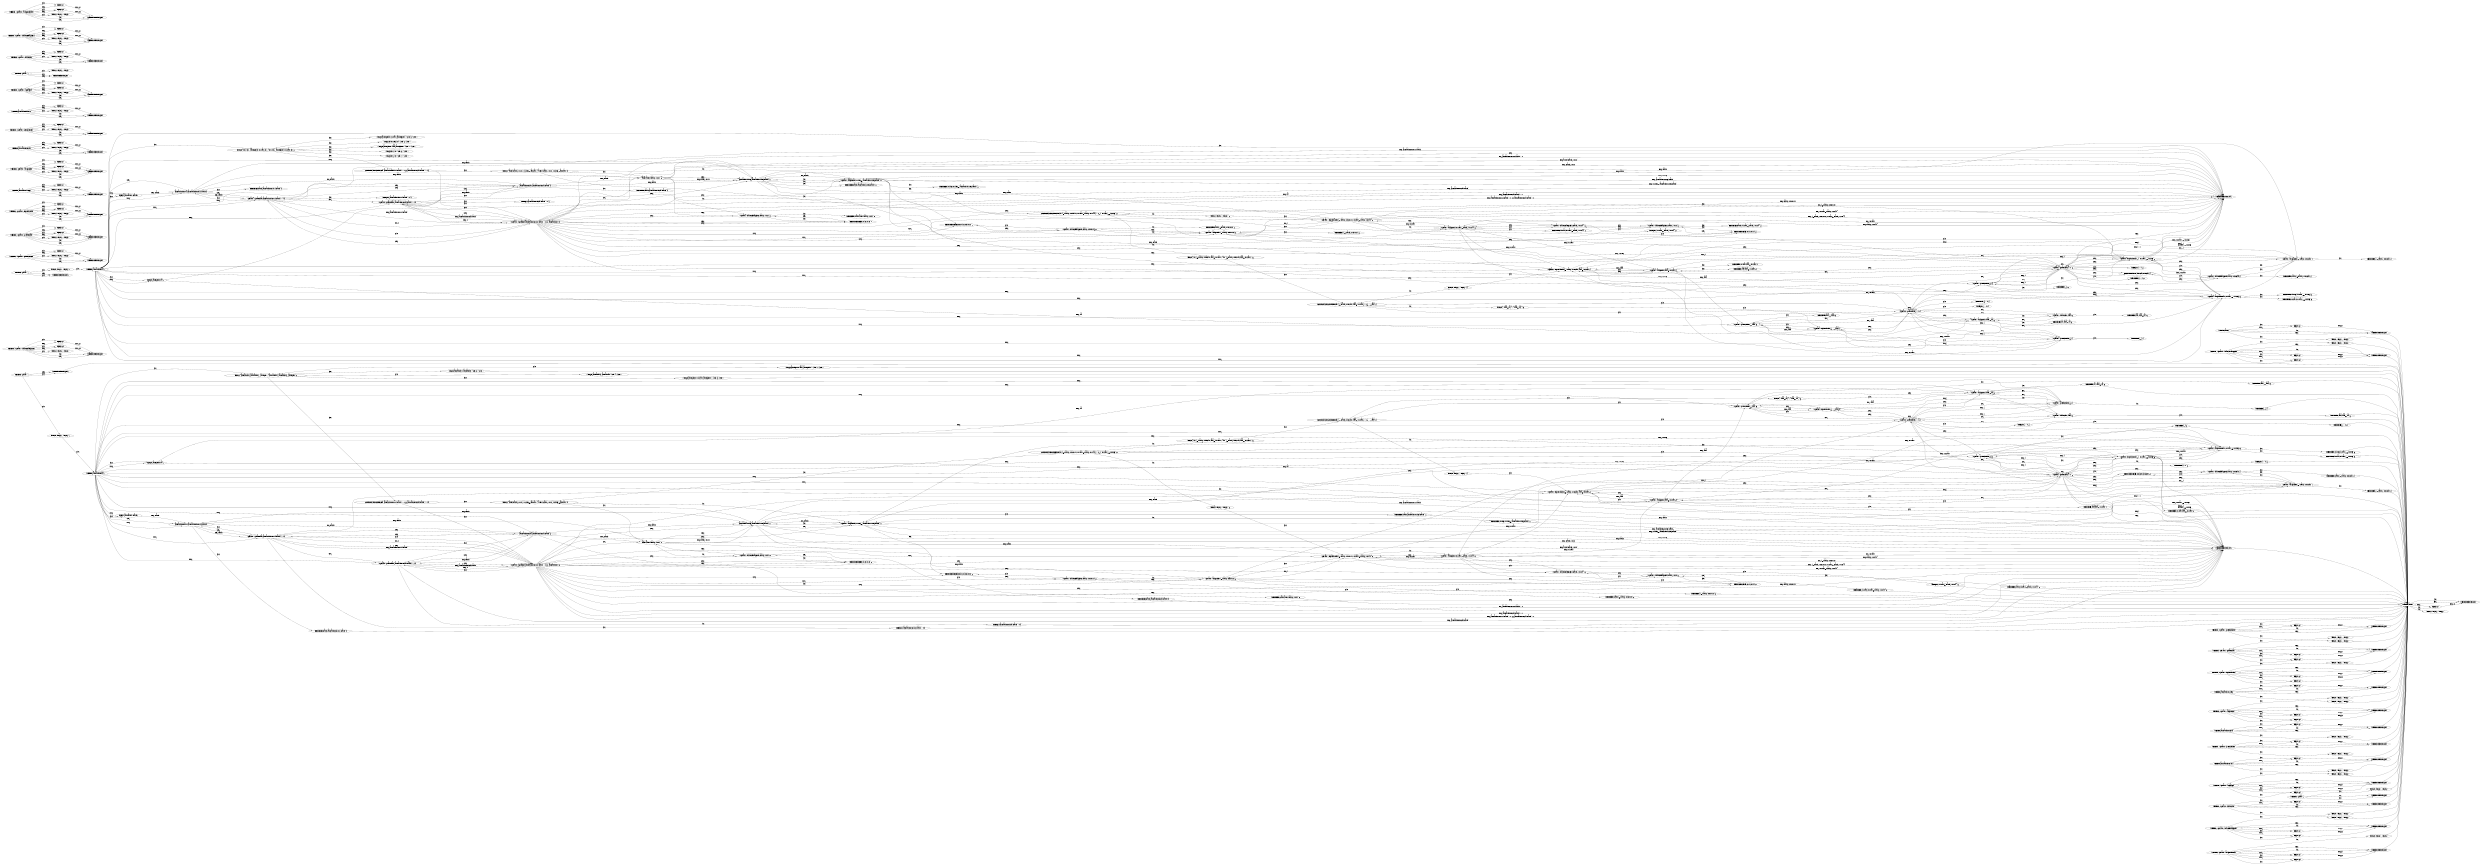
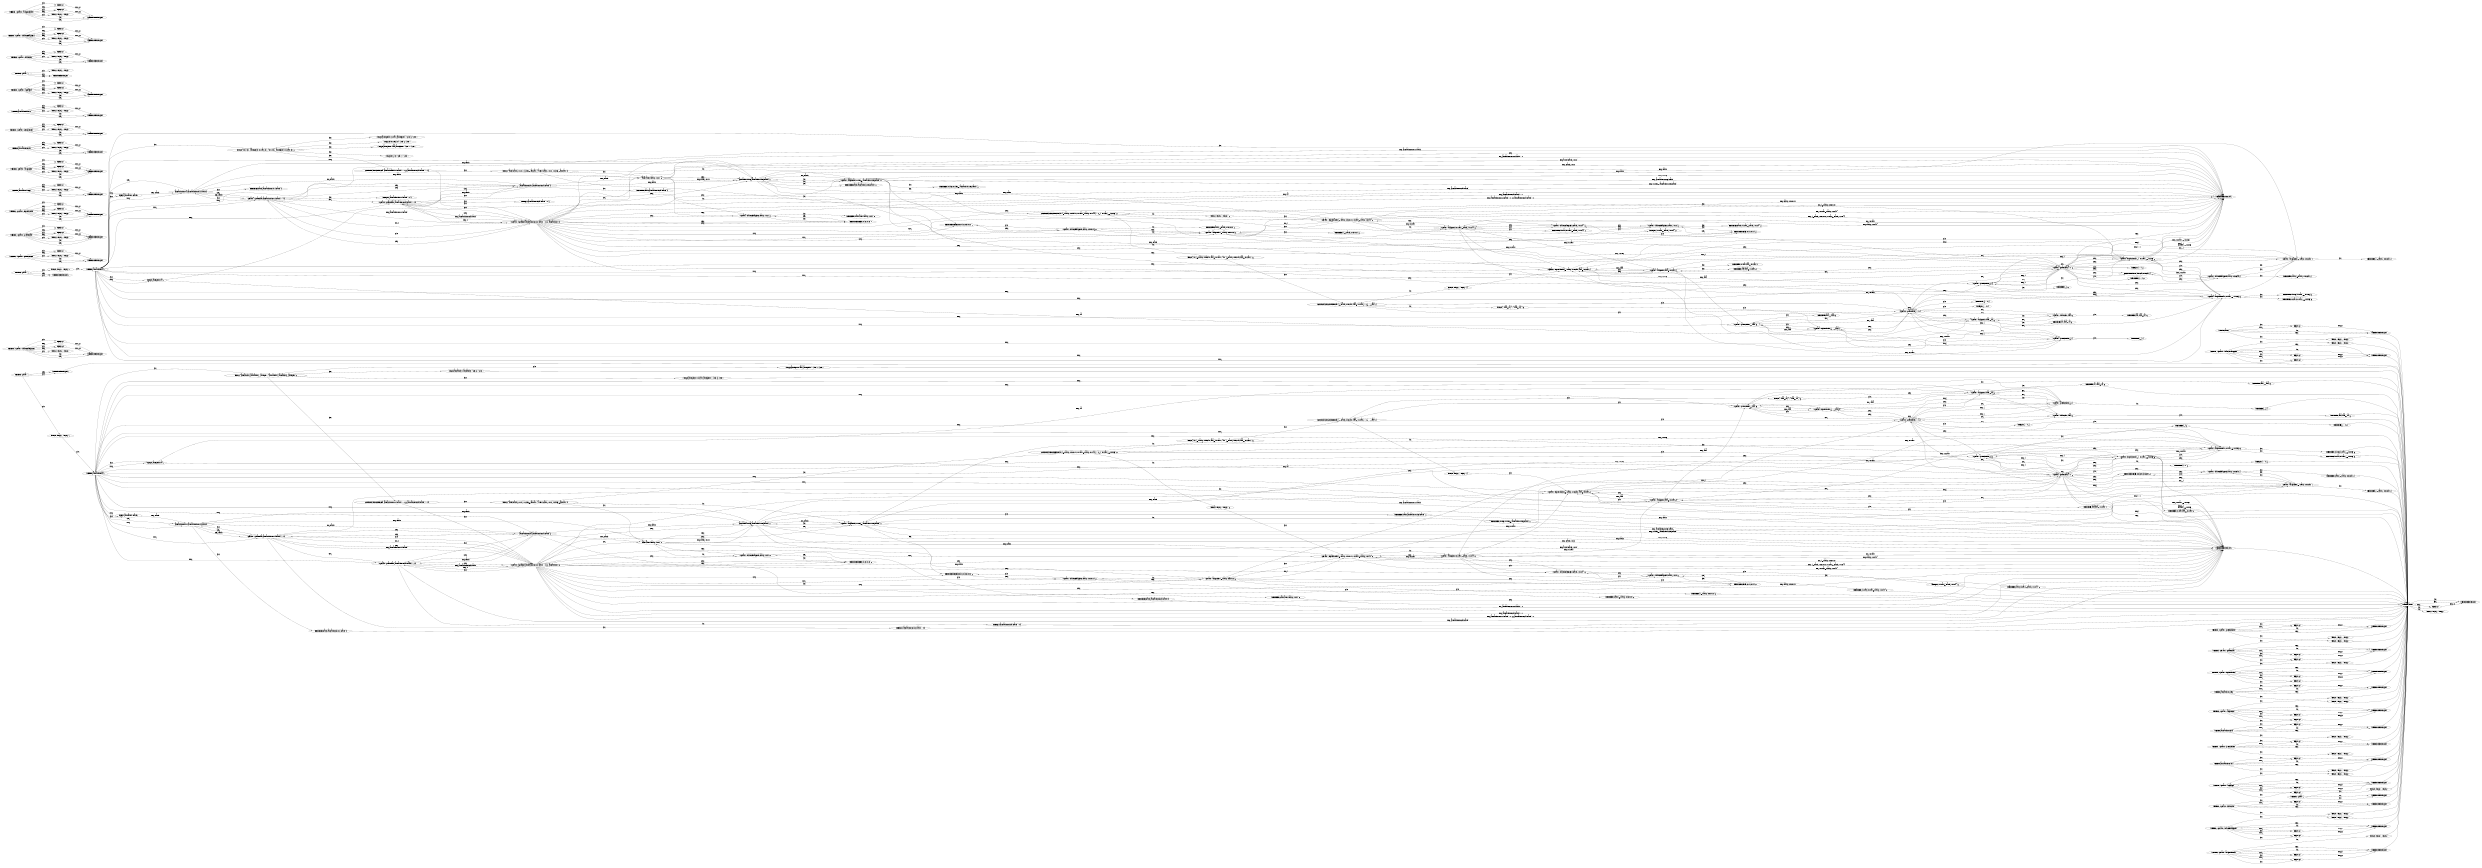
node "<(LOCAL,int i: int)<SUB>3</SUB>>": removed
node "<(LOCAL,jas_matind_t j: jas_matind_t)<SUB>4</SUB>>": removed
